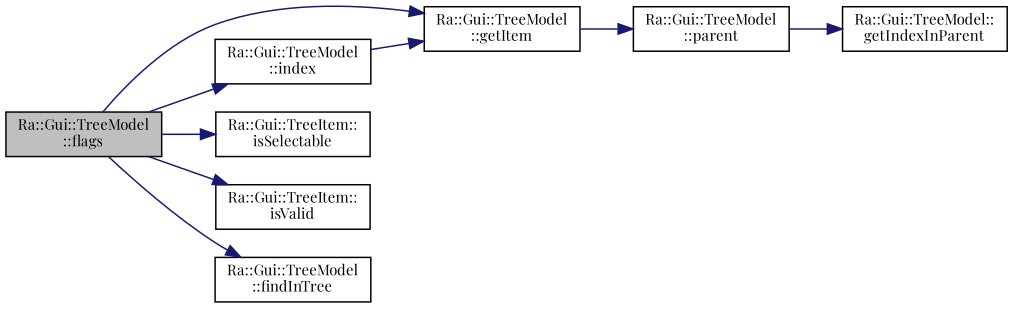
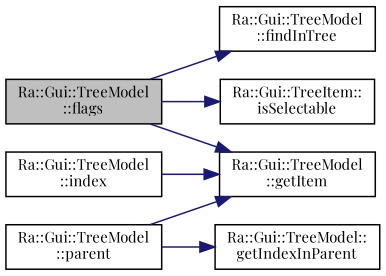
edge "Ra::Gui::TreeModel ::getItem" -> "Ra::Gui::TreeModel ::parent": reversed
edge "Ra::Gui::TreeModel ::flags" -> "Ra::Gui::TreeModel ::index": removed
node "Ra::Gui::TreeItem:: isValid": removed
